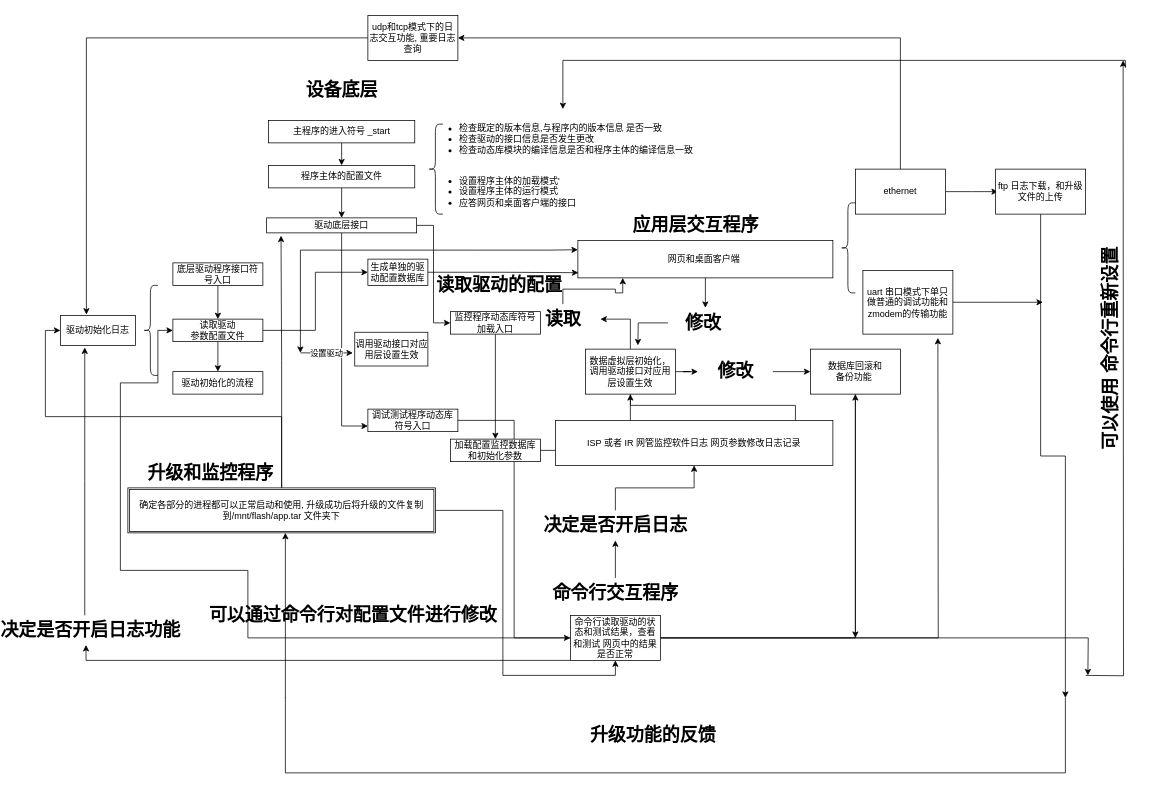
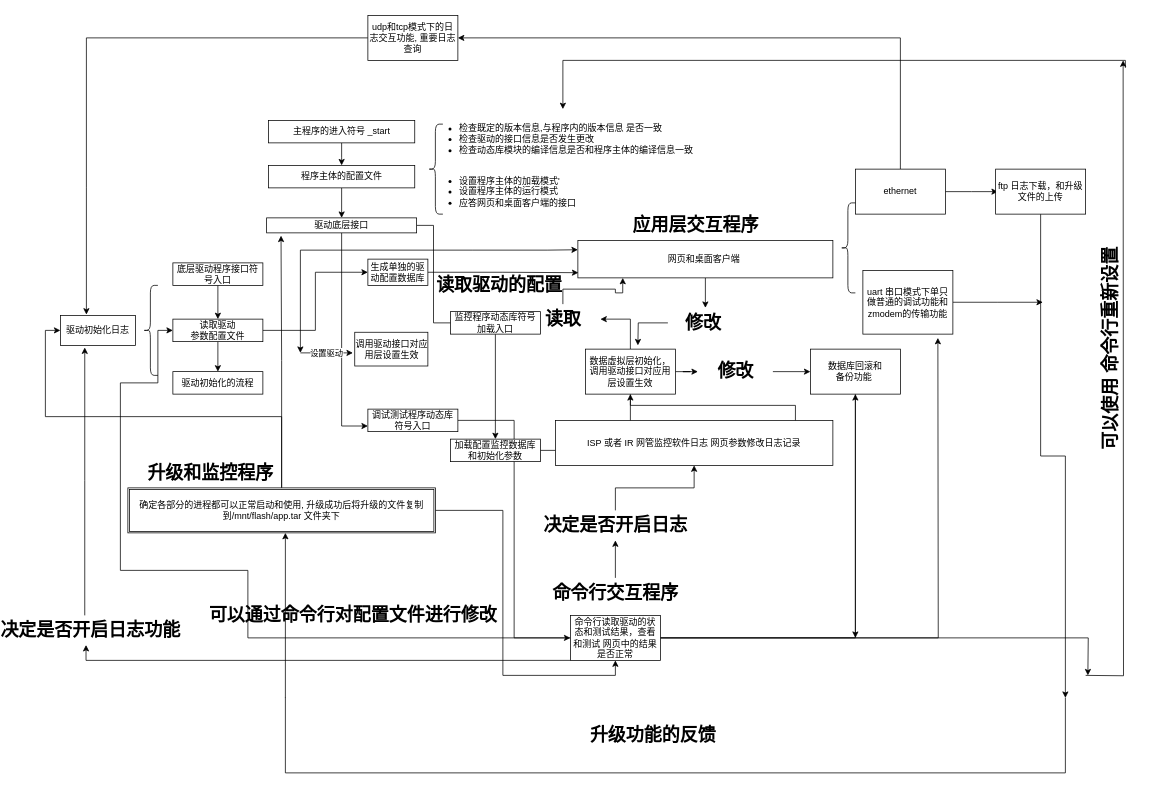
node "设备底层": removed
edge "驱动底层接口" -> "监控程序动态库符号加载入口": arrowhead classic -> none
